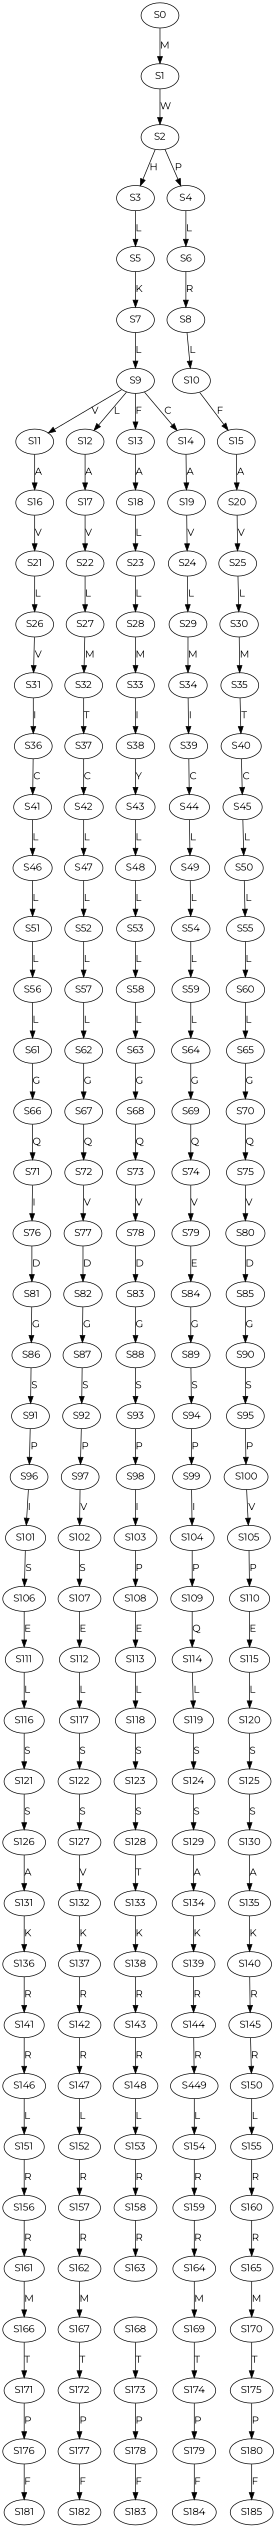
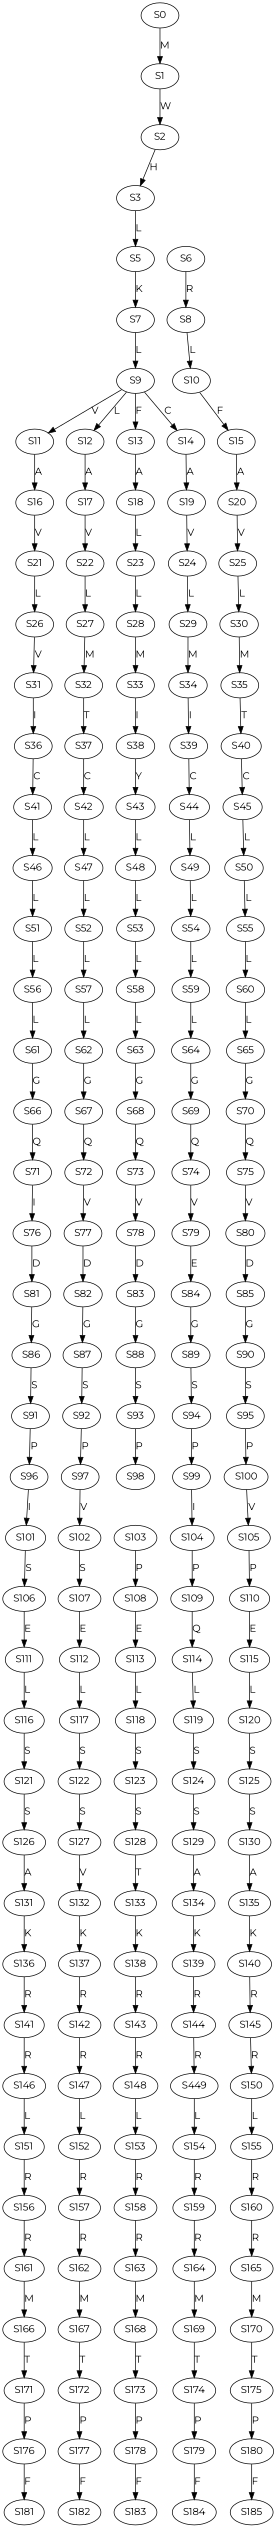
node "S4": removed
edge "S98" -> "S103": removed, label "I"
edge "S163" -> "S168": added, label "M"
